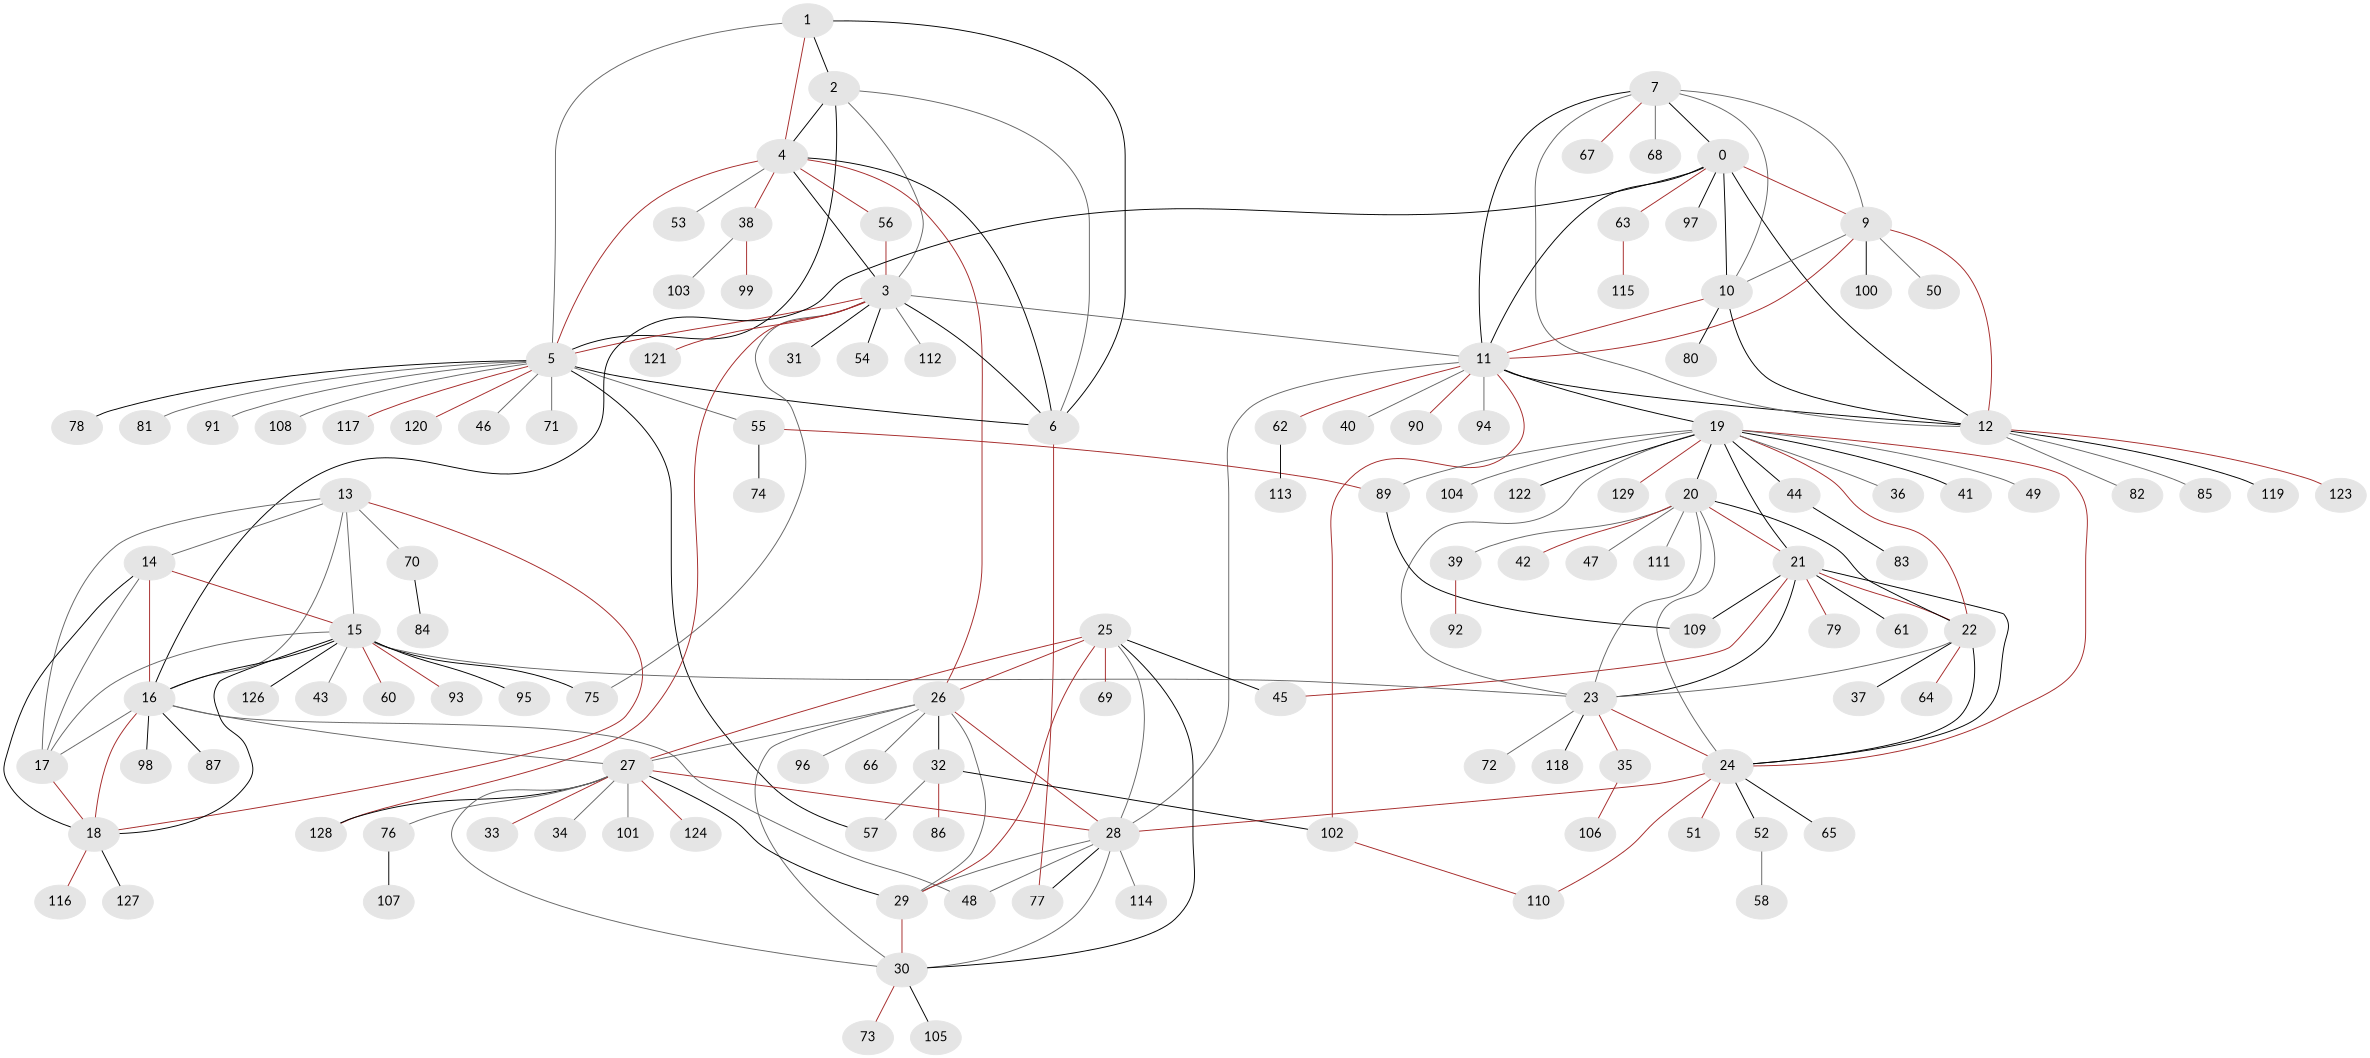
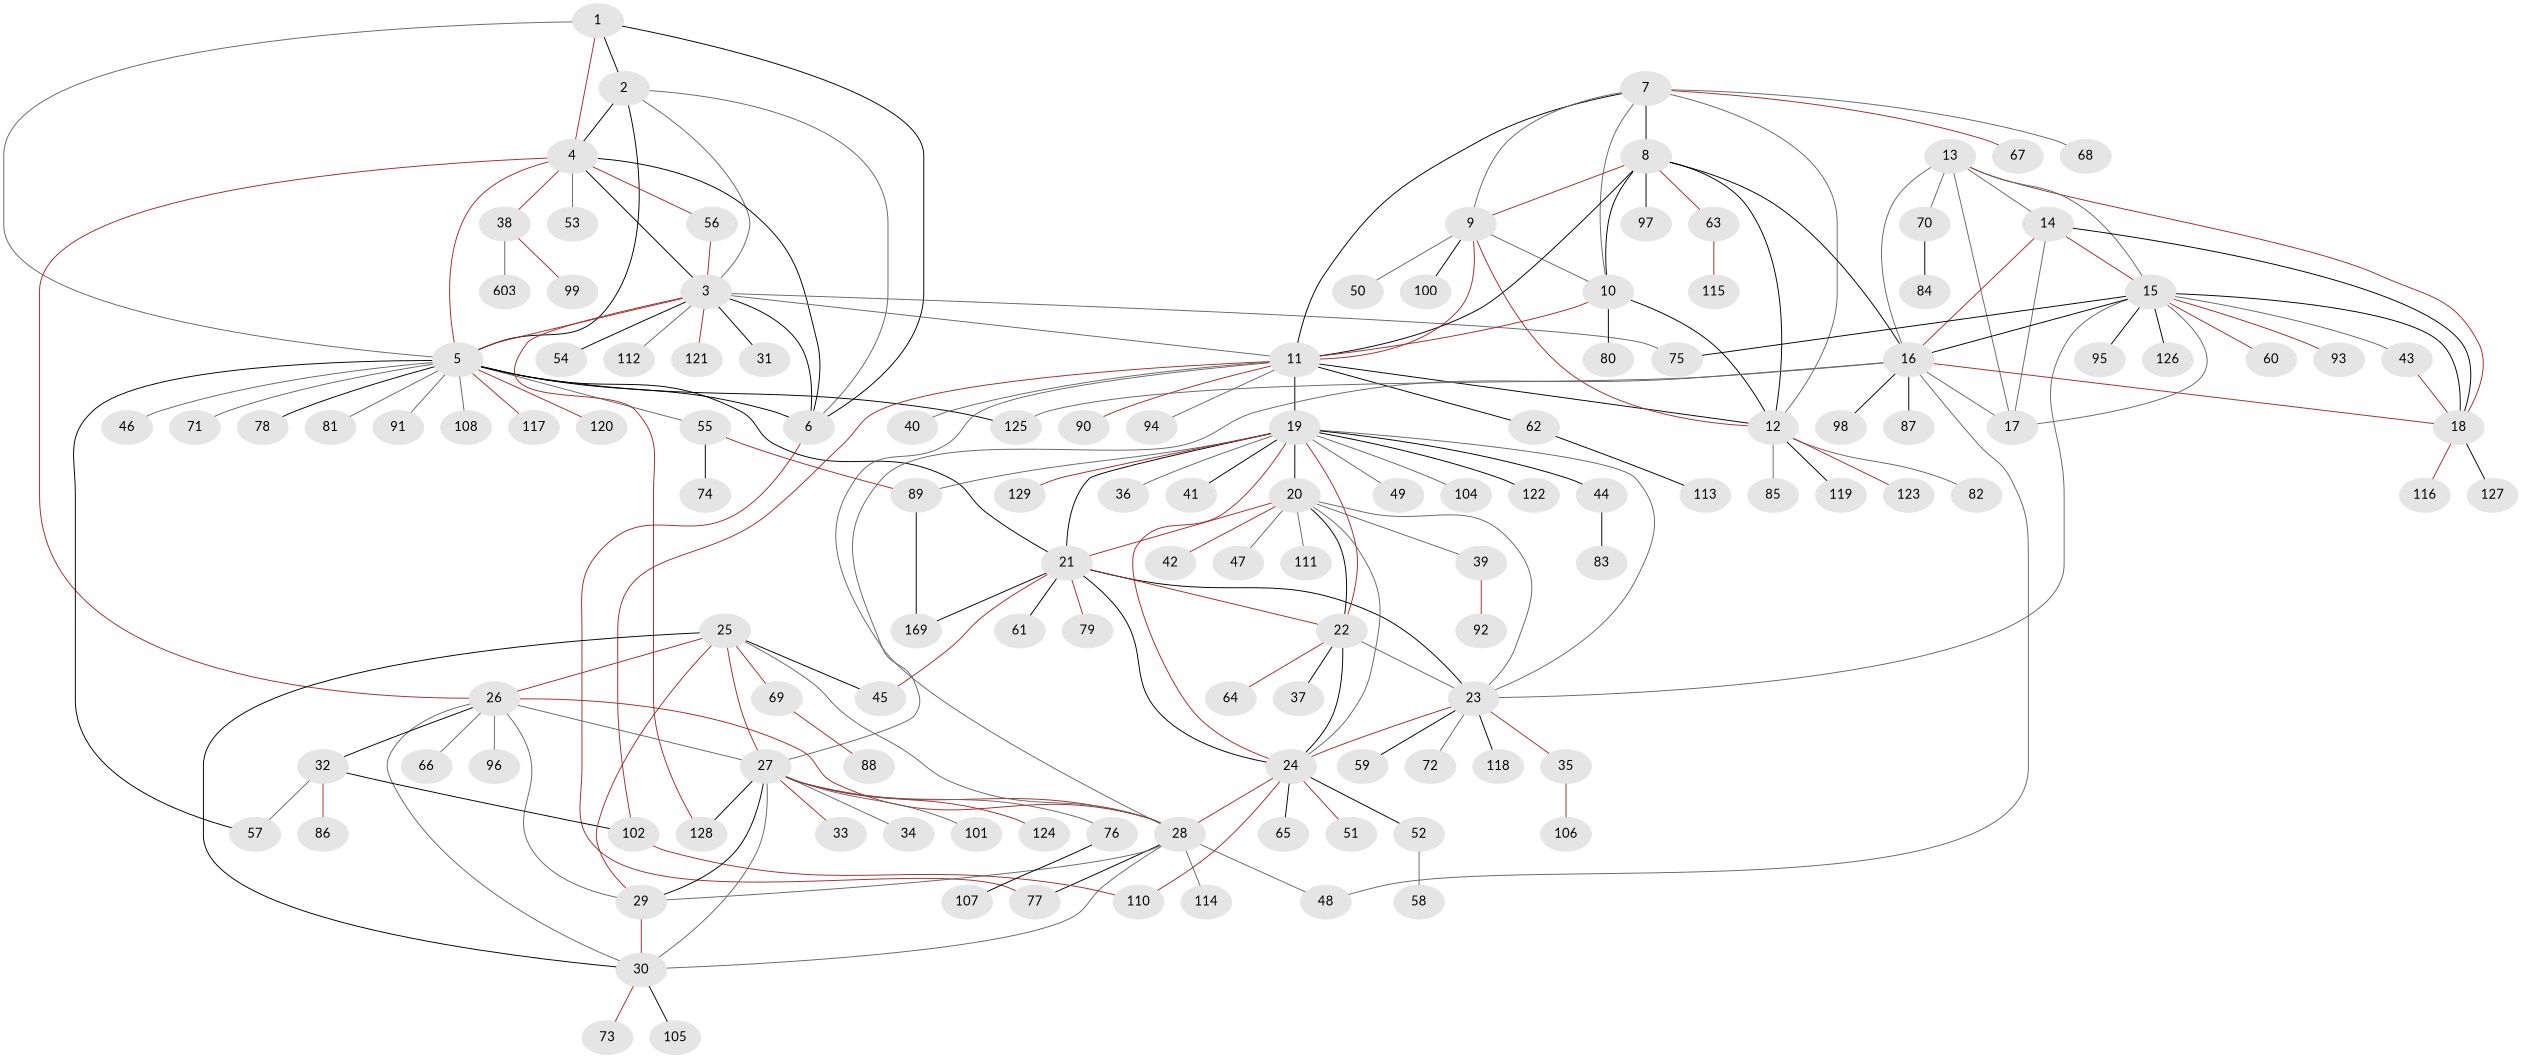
node "0": label "0" -> "8"
node "103": label "103" -> "603"
edge "11" -- "62": color brown -> black
node "125": added
edge "5" -- "21": added
node "109": label "109" -> "169"
node "88": added
node "59": added
edge "17" -- "18": now "43" -- "18"
